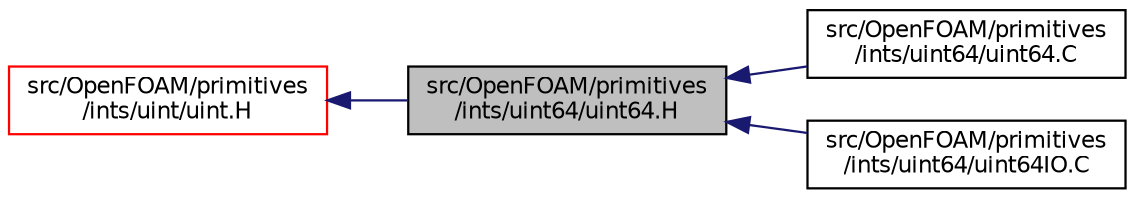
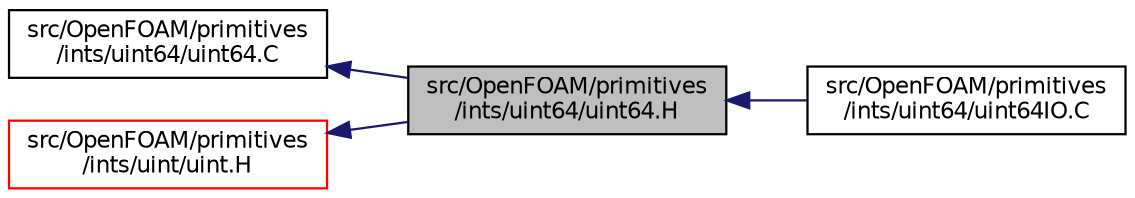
edge "src/OpenFOAM/primitives /ints/uint64/uint64.C" -> "src/OpenFOAM/primitives /ints/uint64/uint64.H": reversed
